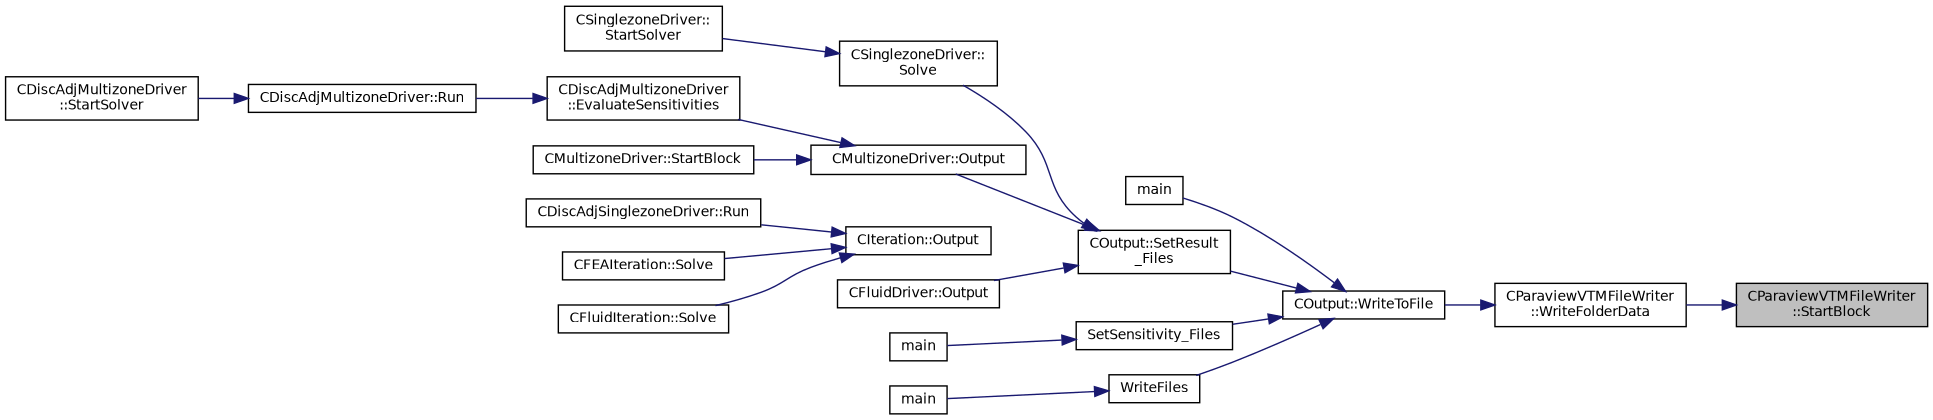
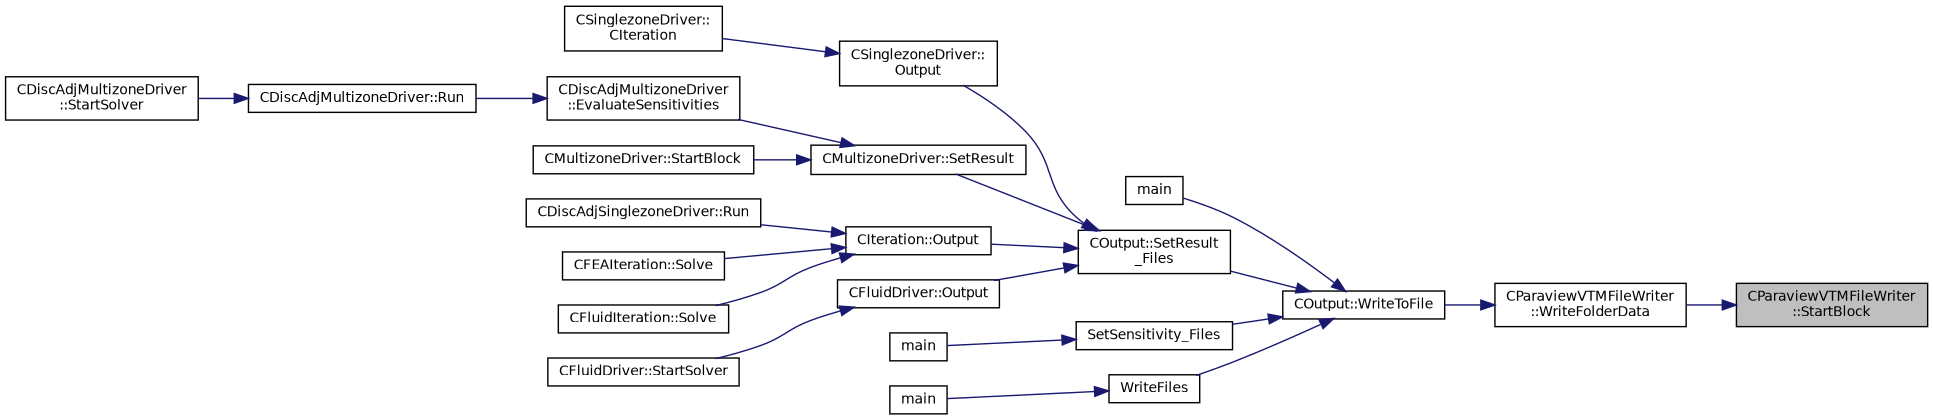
node "CSinglezoneDriver:: StartSolver": label "CSinglezoneDriver:: StartSolver" -> "CSinglezoneDriver:: CIteration"
node "CSinglezoneDriver:: Solve": label "CSinglezoneDriver:: Solve" -> "CSinglezoneDriver:: Output"
node "CMultizoneDriver::Output": label "CMultizoneDriver::Output" -> "CMultizoneDriver::SetResult"
edge "CIteration::Output" -> "COutput::SetResult _Files": added
node "CFluidDriver::StartSolver": added
